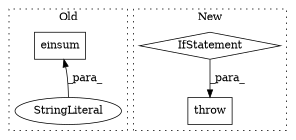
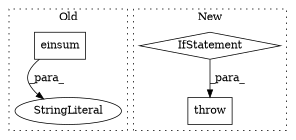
edge "StringLiteral" -> "einsum": reversed
